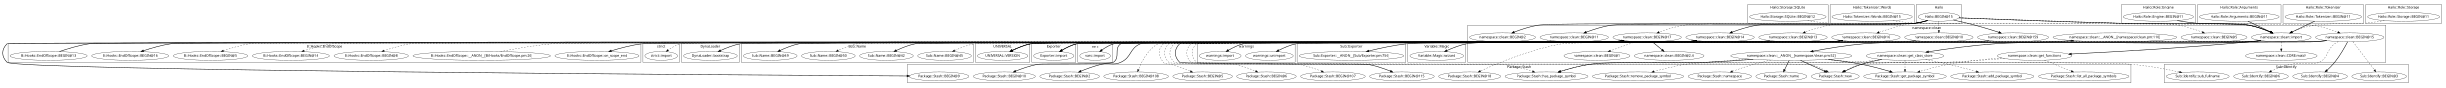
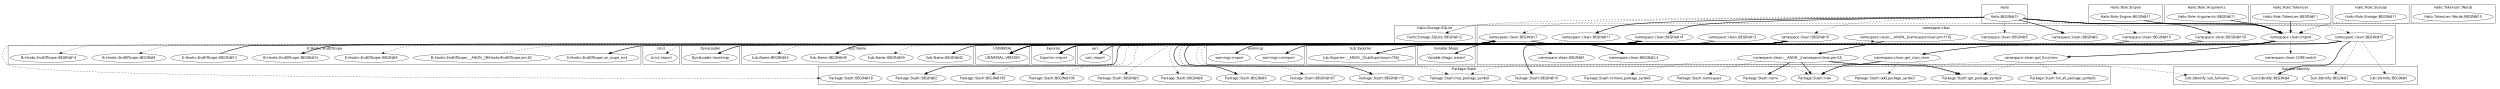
edge "Hailo::BEGIN@15" -> "namespace::clean::BEGIN@13": now "Hailo::BEGIN@15" -> "Hailo::Storage::SQLite::BEGIN@12"
edge "namespace::clean::__ANON__[namespace/clean.pm:52]" -> "Package::Stash::has_package_symbol": removed
cluster "Sub::Identify": label "Sub::Identify" -> "Variable::Identify"
node "Package::Stash::BEGIN@185": added
